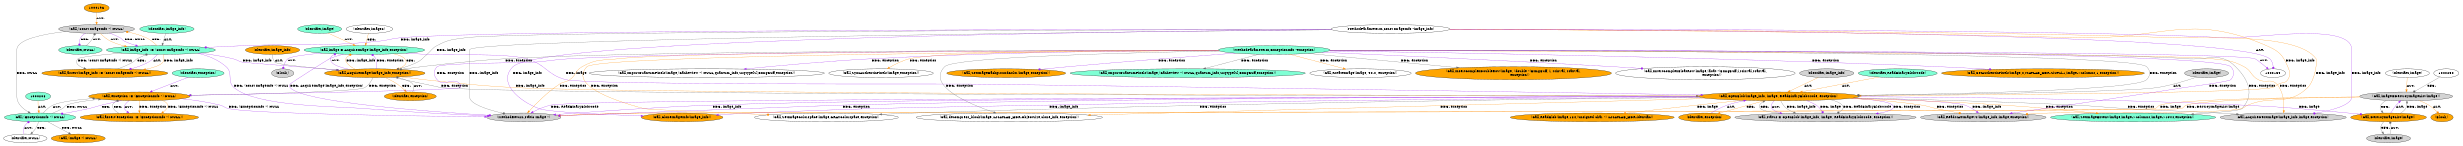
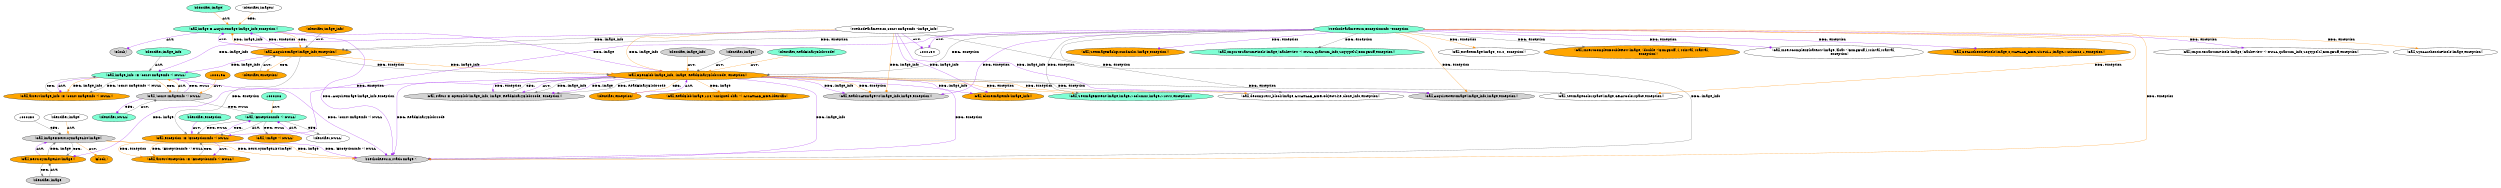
edge "(Call,image_info != (const ImageInfo *) NULL)" -> "(Call,AcquireImage(image_info,exception))": reversed
edge "(Call,assert(exception != (ExceptionInfo *) NULL))" -> "(Call,exception != (ExceptionInfo *) NULL)": arrowhead dot -> normal
